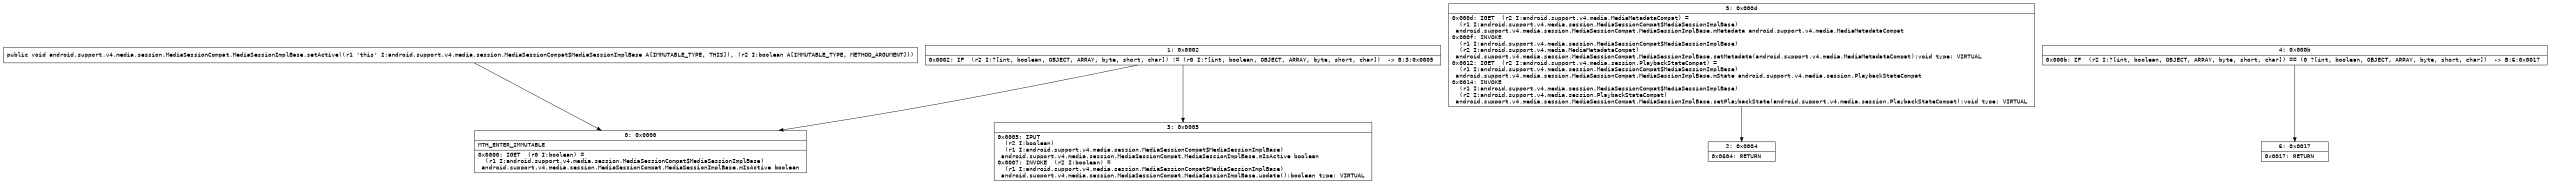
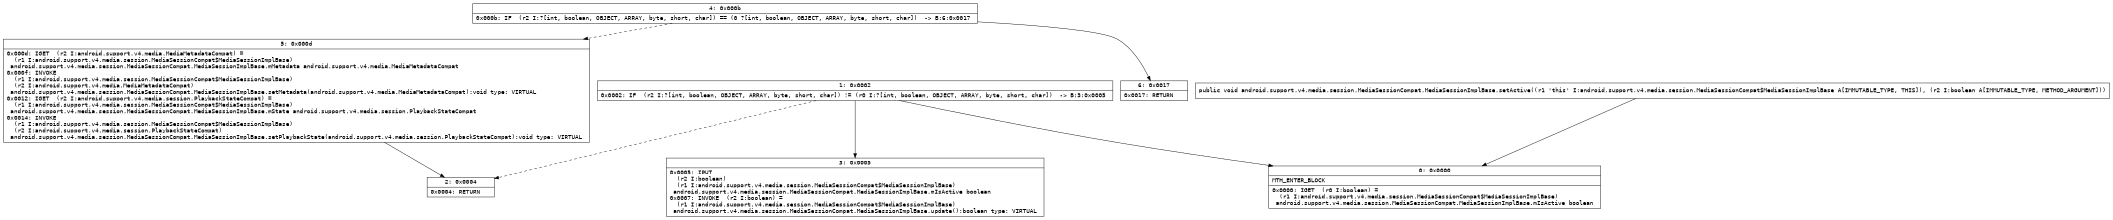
edge "4: 0x000b" -> "5: 0x000d": added
edge "1: 0x0002" -> "2: 0x0004": added
node "0: 0x0000": text "MTH_ENTER_IMMUTABLE" -> "MTH_ENTER_BLOCK"
node "2: 0x0004": text "0x0604: RETURN" -> "0x0004: RETURN"
